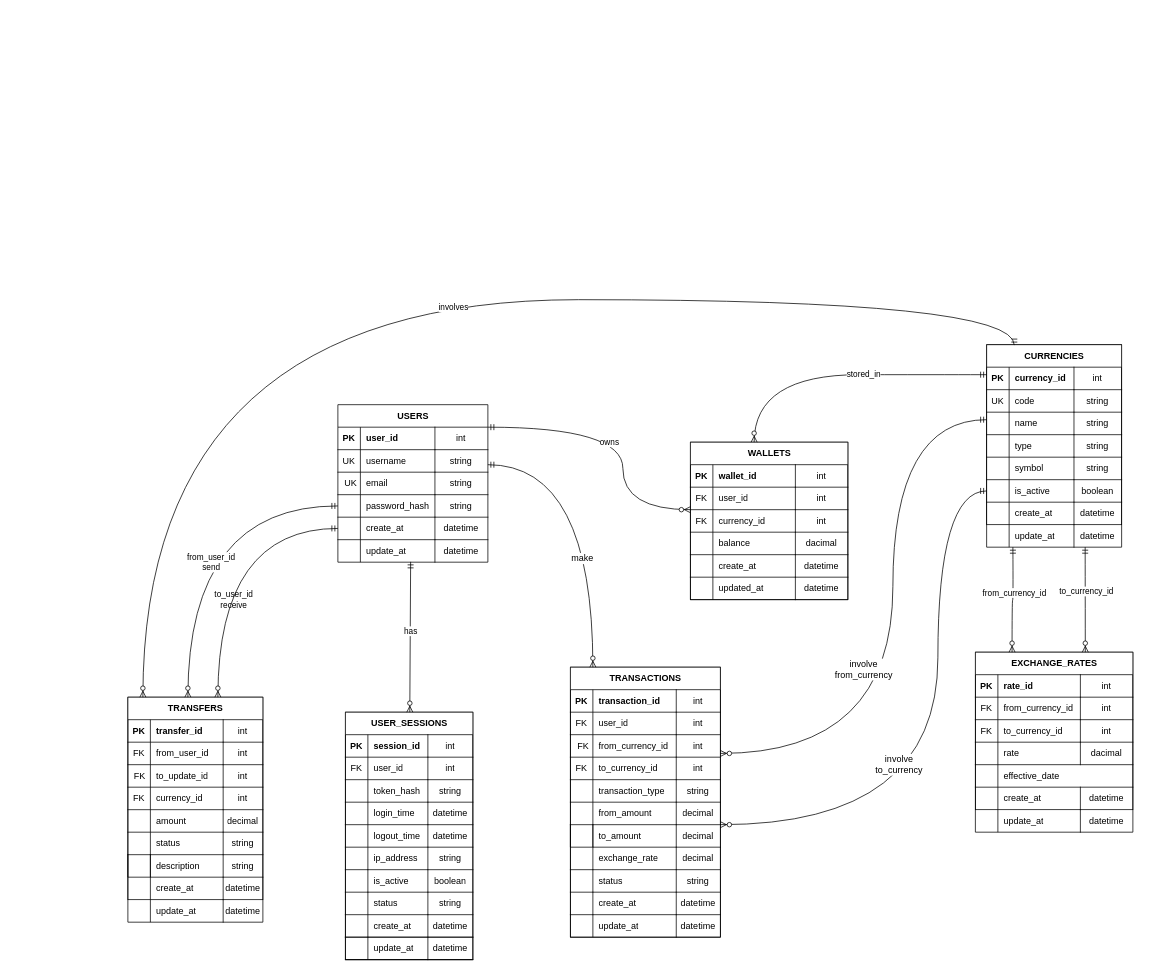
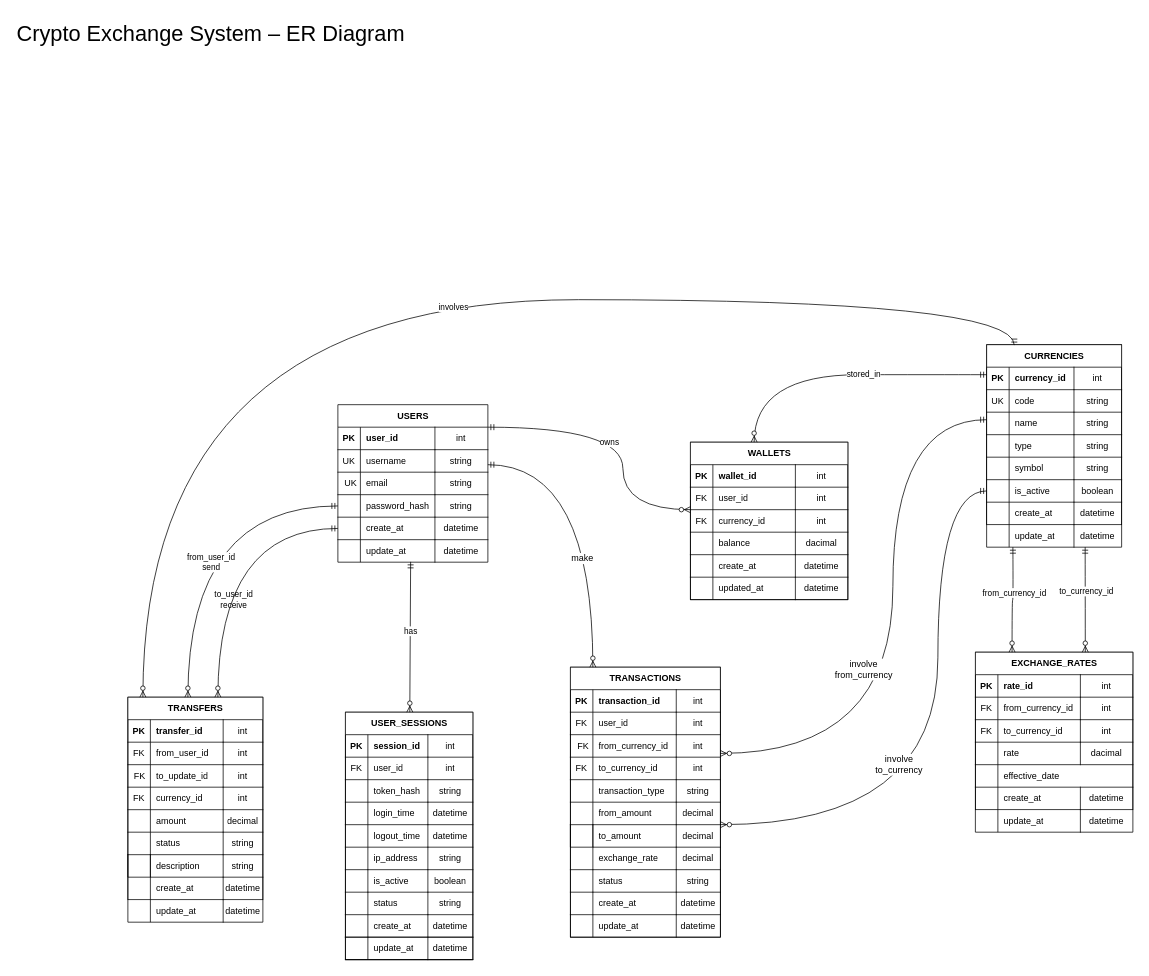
node "Crypto Exchange System – ER Diagram": added
